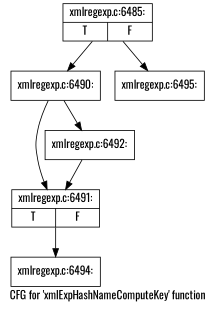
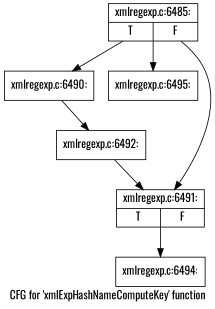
edge "xmlregexp.c:6490:" -> "xmlregexp.c:6491:": now "xmlregexp.c:6485:" -> "xmlregexp.c:6491:"
